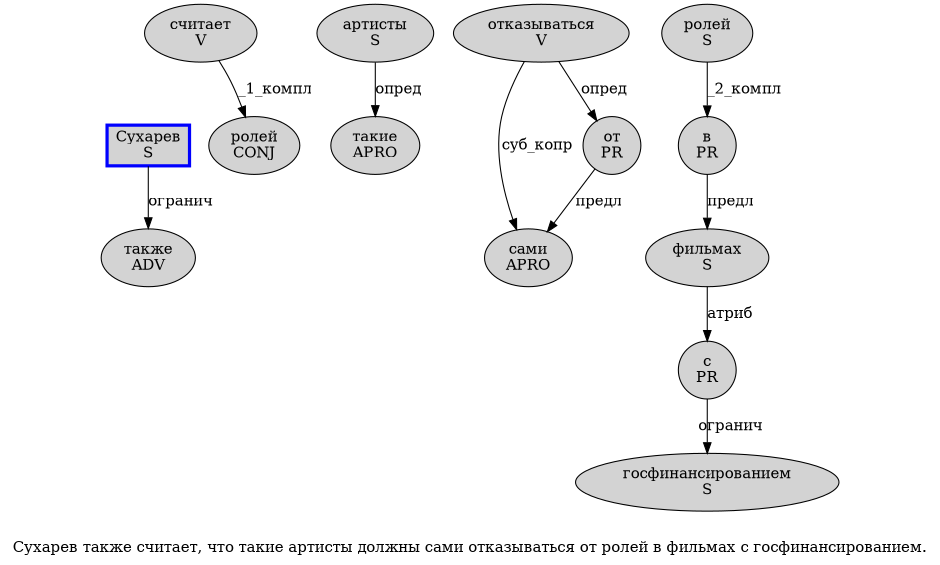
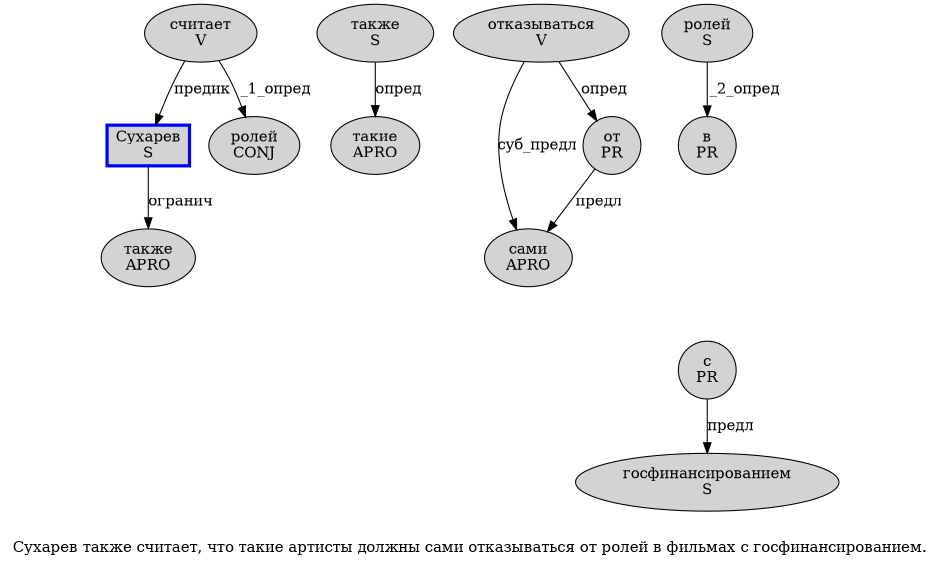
node "артисты S": label "артисты S" -> "также S"
edge "считает V" -> "Сухарев S": added, label "предик"
edge "считает V" -> "ролей CONJ": label "_1_компл" -> "_1_опред"
edge "ролей S" -> "в PR": label "_2_компл" -> "_2_опред"
edge "отказываться V" -> "сами APRO": label "суб_копр" -> "суб_предл"
node "также ADV": label "также ADV" -> "также APRO"
node "фильмах S": removed
edge "с PR" -> "госфинансированием S": label "огранич" -> "предл"
